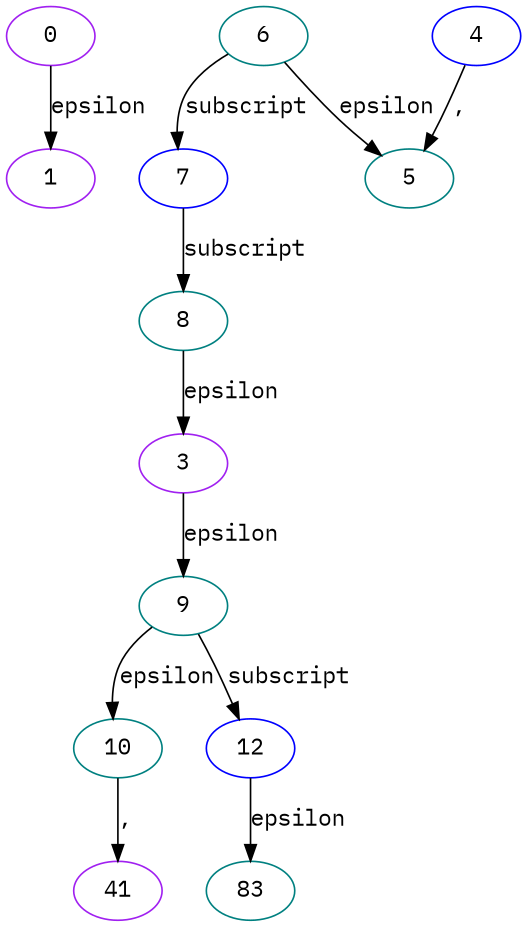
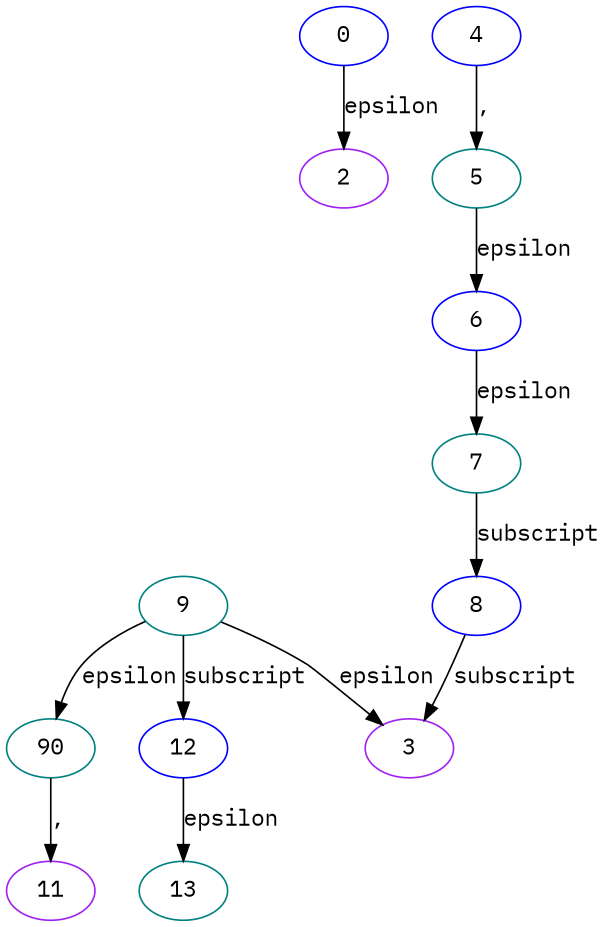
node "0": color purple -> blue
node "6": color teal -> blue
edge "6" -> "5": reversed
edge "6" -> "7": label "subscript" -> "epsilon"
node "1": label "1" -> "2"
node "7": color blue -> teal
node "8": color teal -> blue
edge "8" -> "3": label "epsilon" -> "subscript"
edge "3" -> "9": reversed
node "10": label "10" -> "90"
node "41": label "41" -> "11"
node "83": label "83" -> "13"
